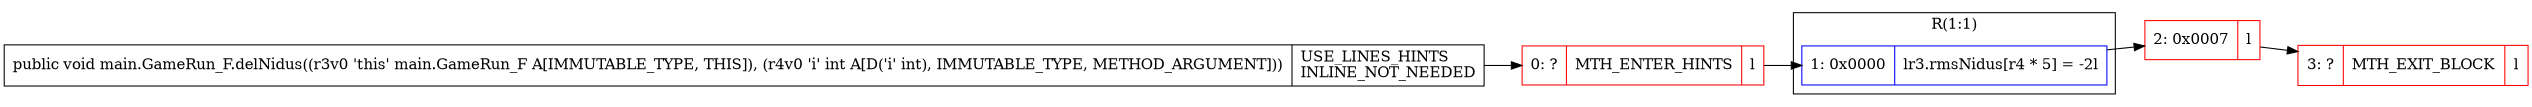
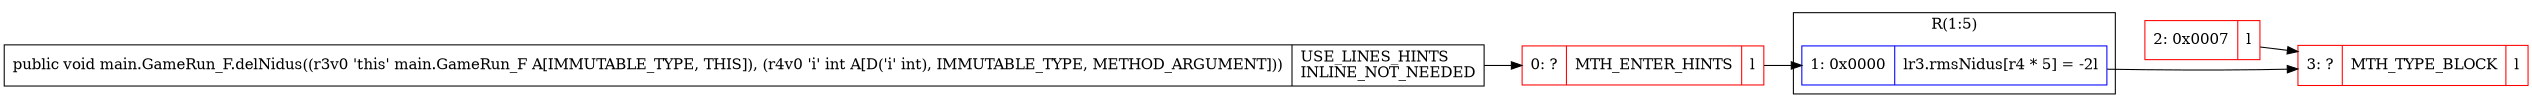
cluster "R(1:1)": label "R(1:1)" -> "R(1:5)"
edge "1: 0x0000" -> "2: 0x0007": now "1: 0x0000" -> "3: ?"
node "3: ?": text "MTH_EXIT_BLOCK" -> "MTH_TYPE_BLOCK"
